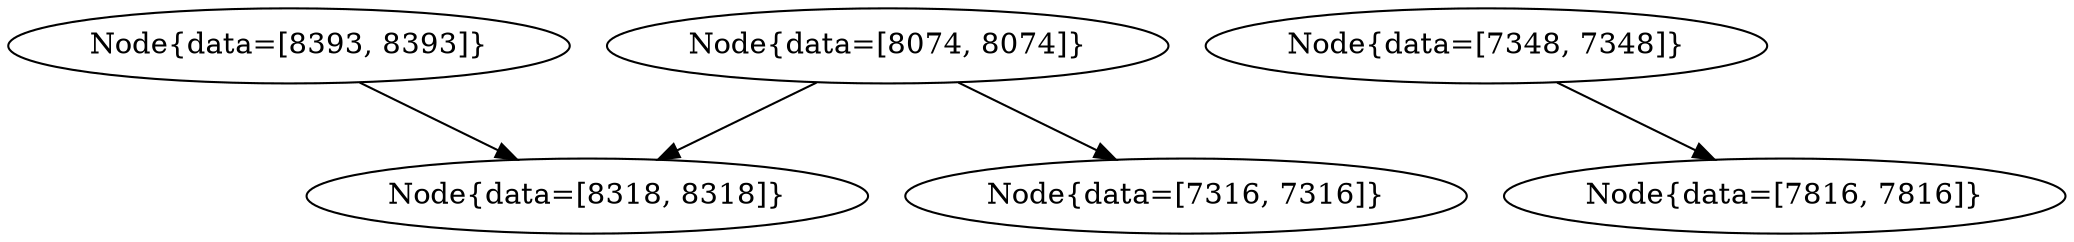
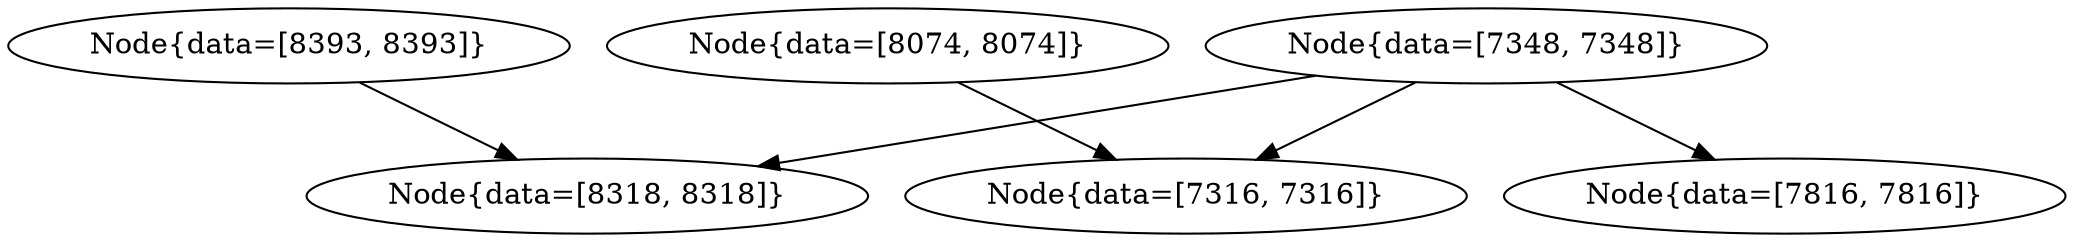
edge "Node{data=[8074, 8074]}" -> "Node{data=[8318, 8318]}": now "Node{data=[7348, 7348]}" -> "Node{data=[8318, 8318]}"
edge "Node{data=[7348, 7348]}" -> "Node{data=[7316, 7316]}": added
